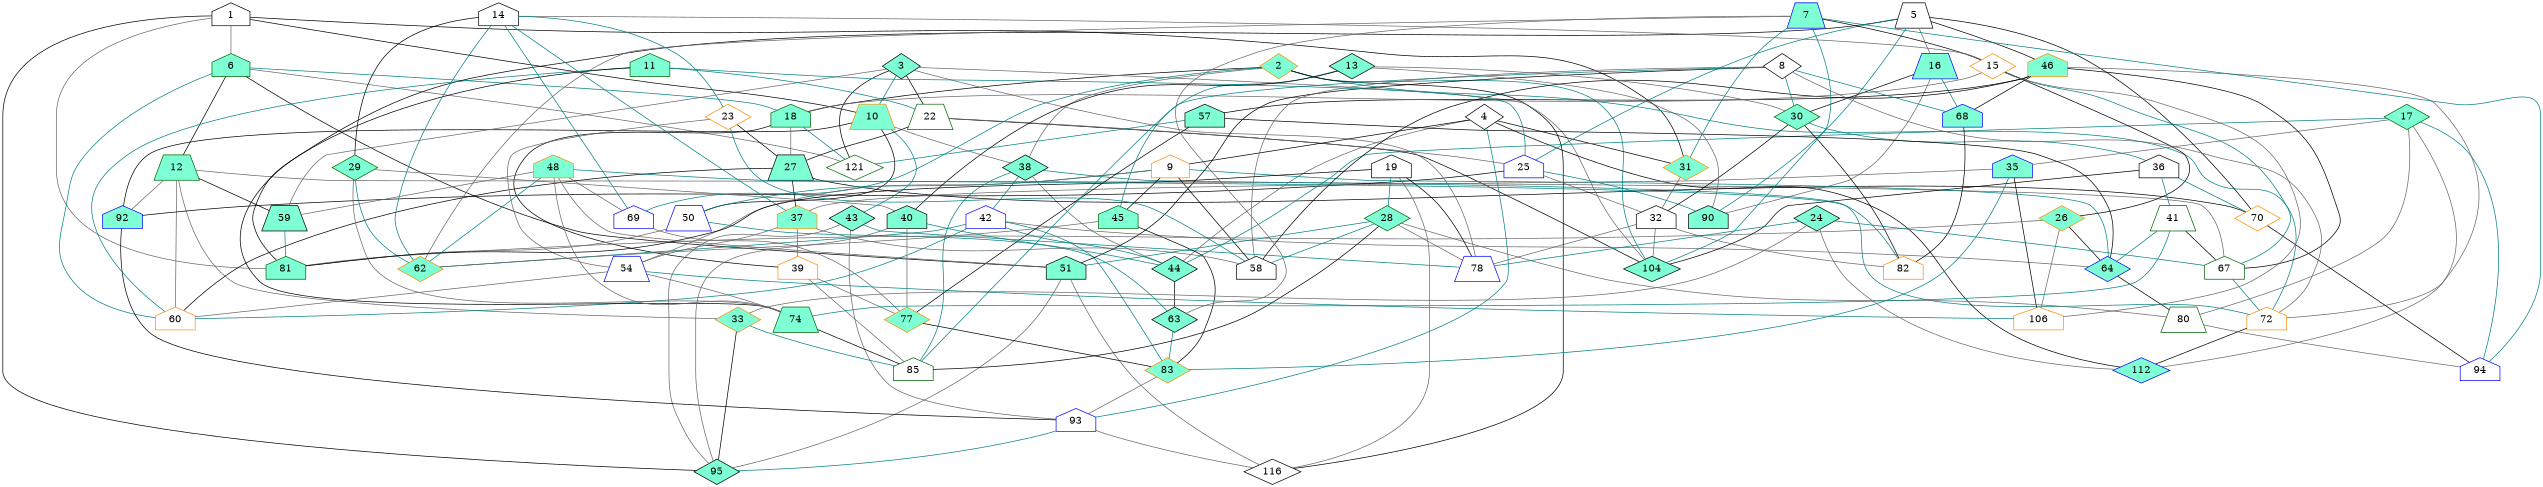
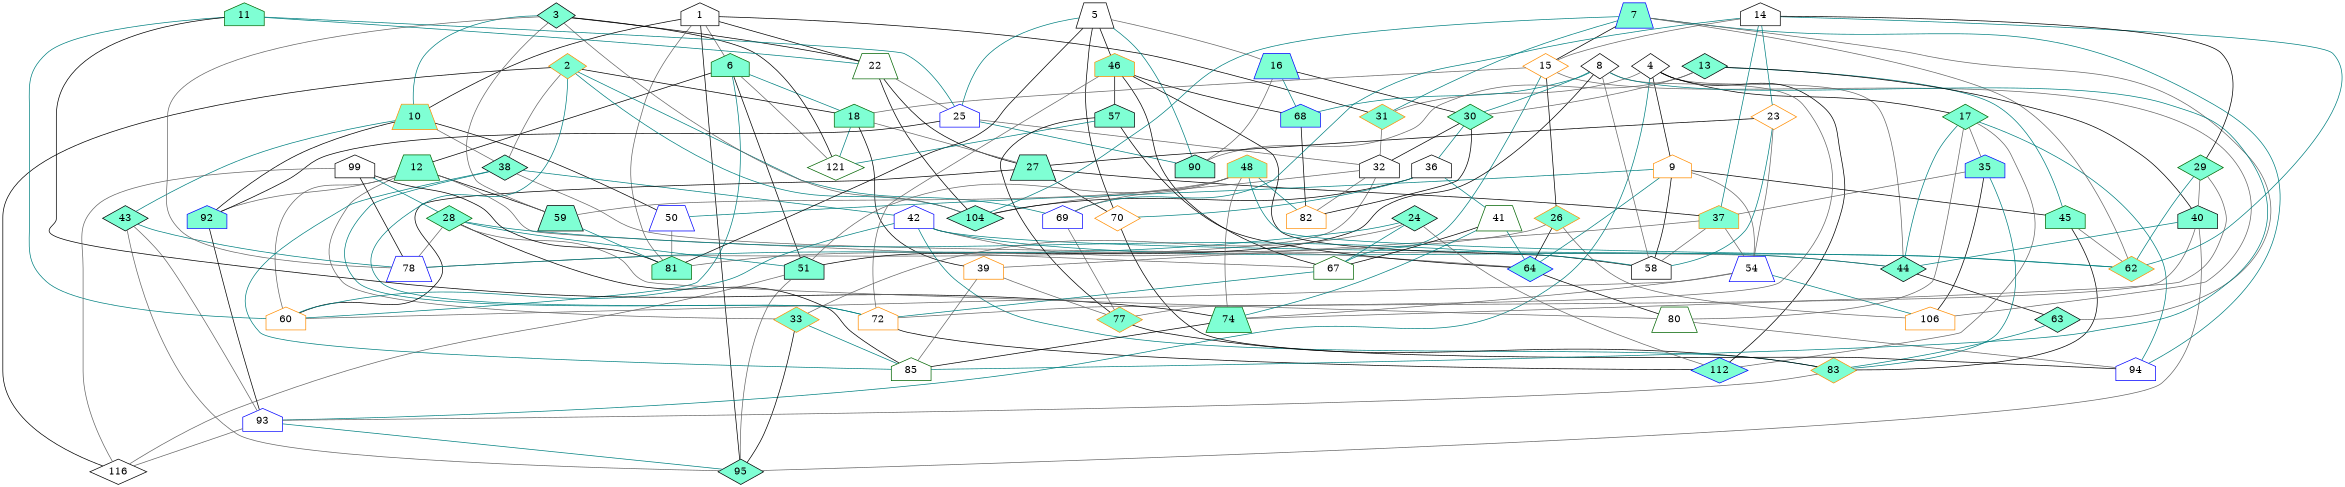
edge "1" -- "22": added
edge "4" -- "17": added
edge "4" -- "31": color black -> gray40
node "19": label "19" -> "99"
edge "50" -- "63": removed
